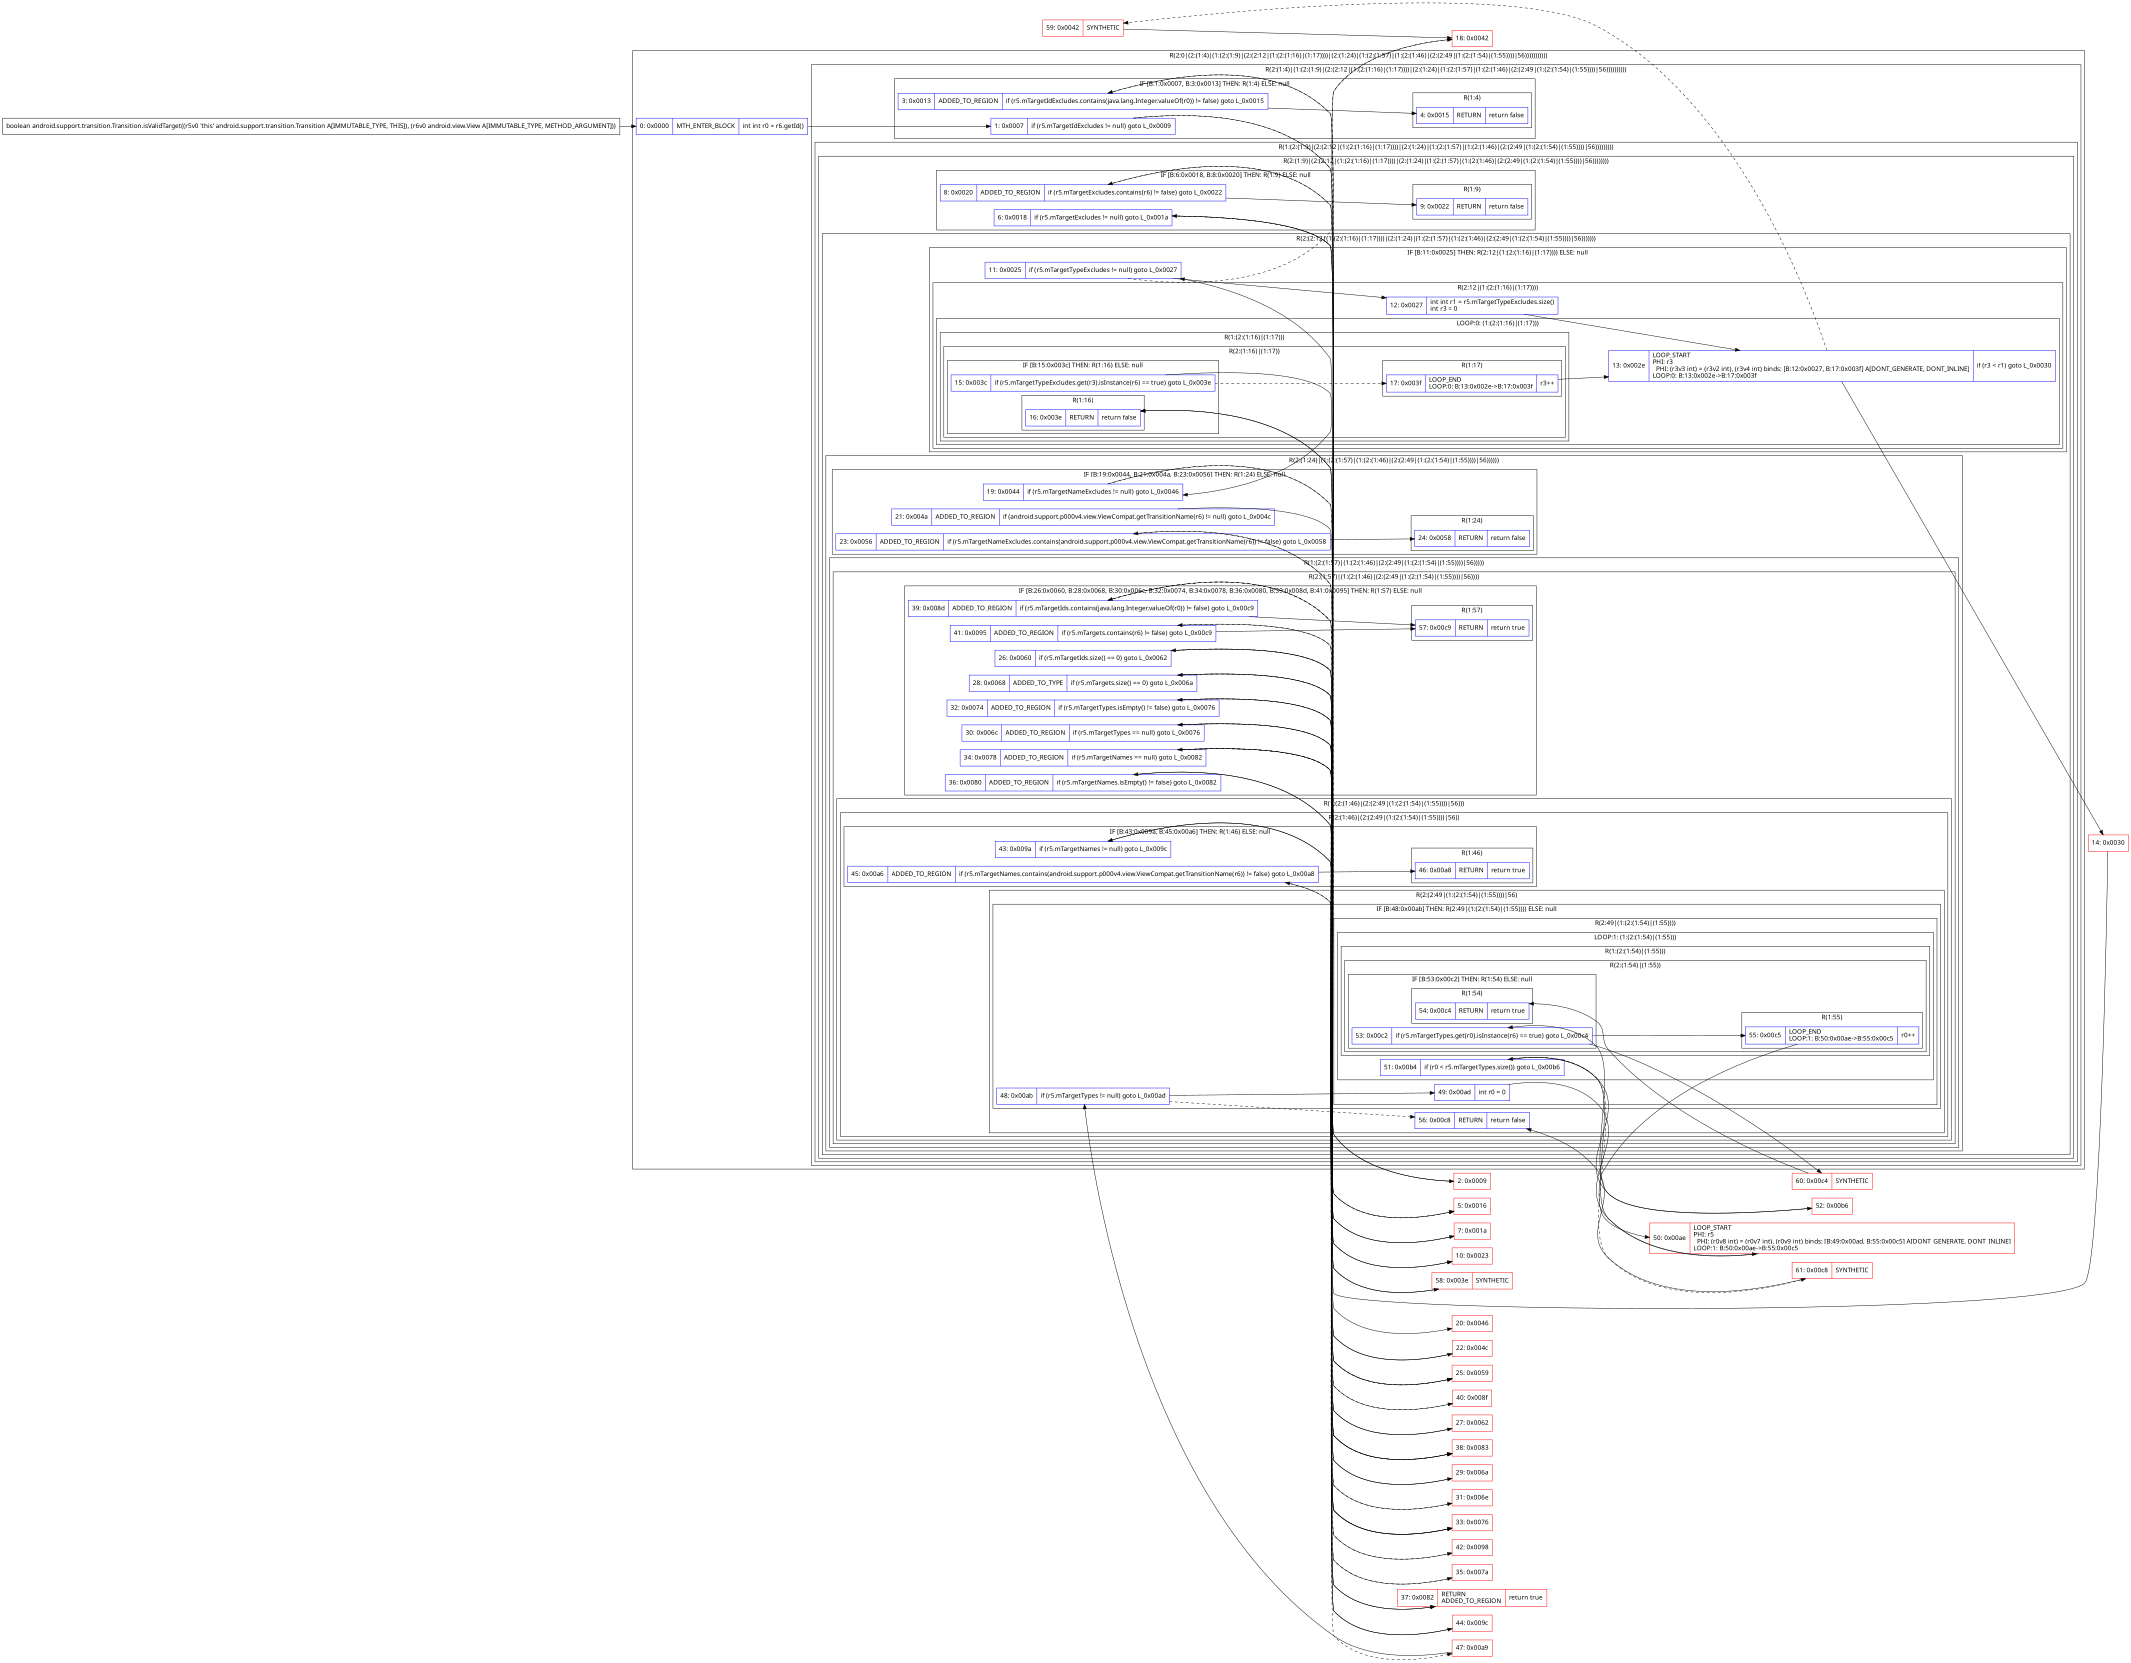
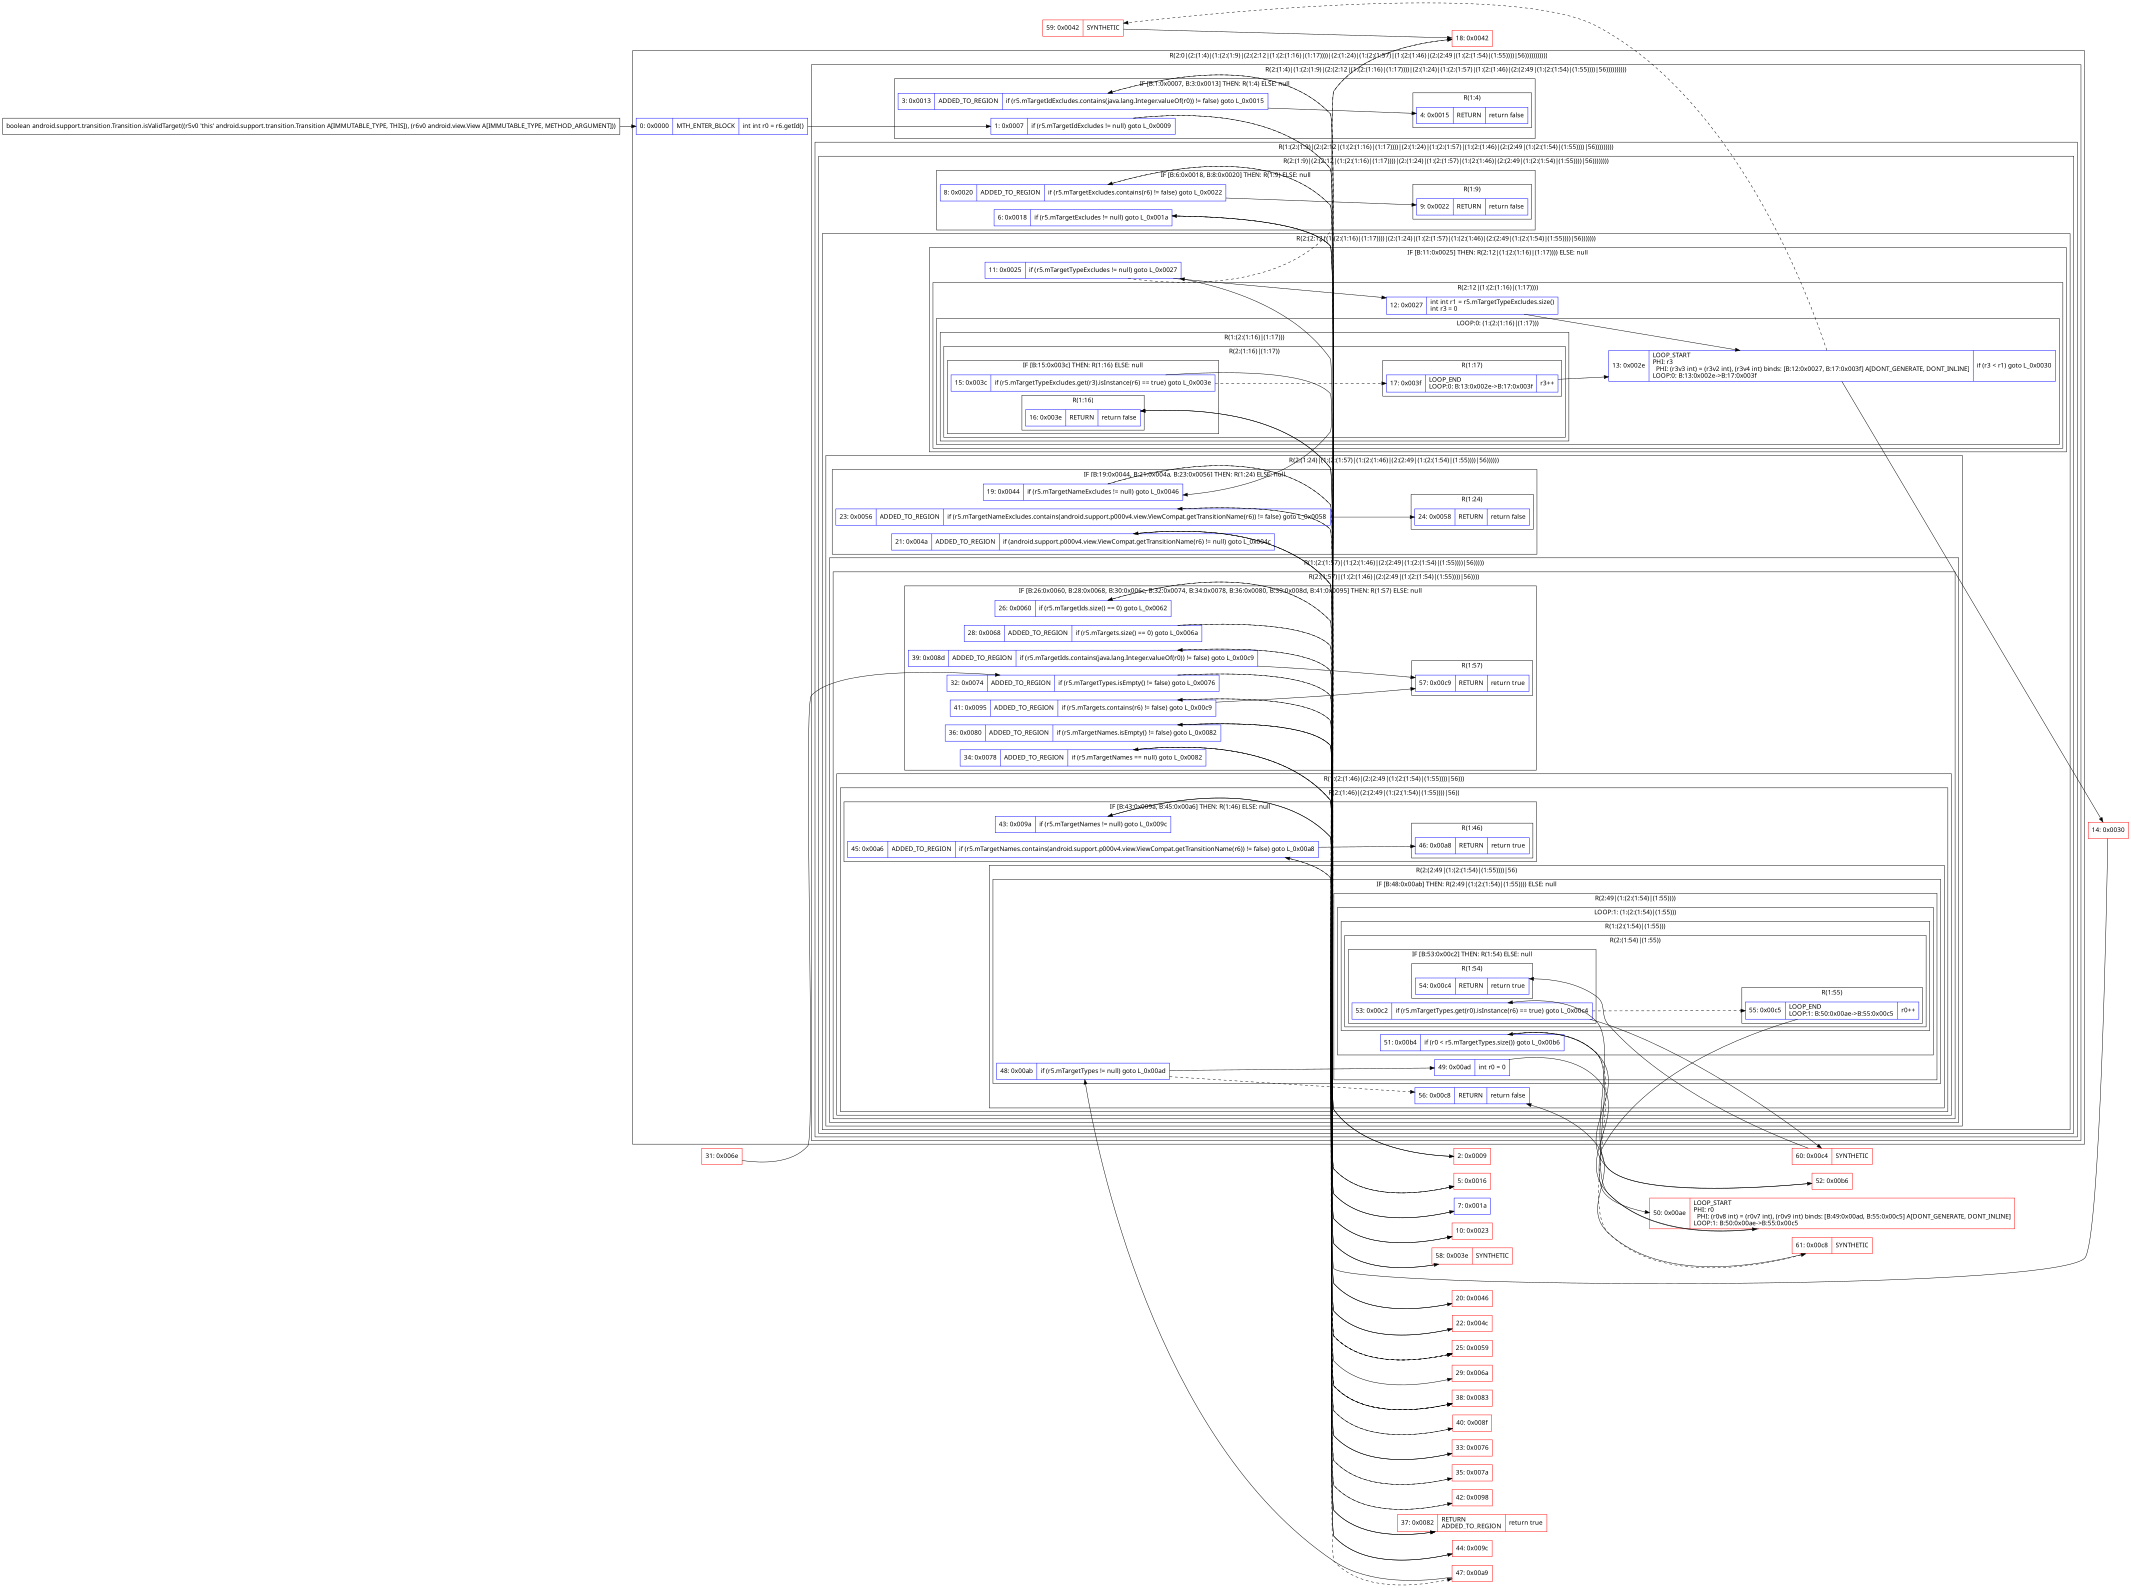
node "28: 0x0068": text "ADDED_TO_TYPE" -> "ADDED_TO_REGION"
node "30: 0x006c": removed
edge "20: 0x0046" -> "21: 0x004a": added
edge "39: 0x008d" -> "25: 0x0059": now "21: 0x004a" -> "25: 0x0059"
edge "53: 0x00c2" -> "55: 0x00c5": style solid -> dashed
edge "34: 0x0078" -> "38: 0x0083": now "36: 0x0080" -> "38: 0x0083"
node "7: 0x001a": color red -> blue
node "50: 0x00ae": text "PHI: r5" -> "PHI: r0"
node "27: 0x0062": removed
